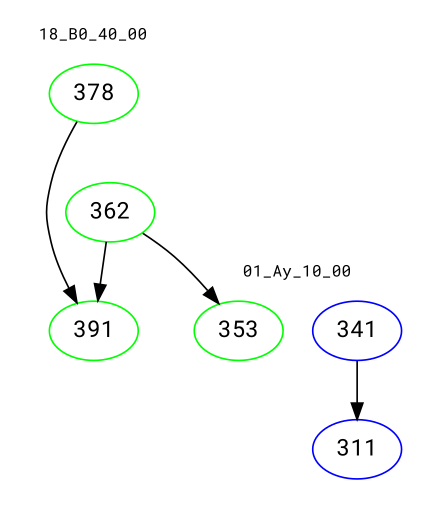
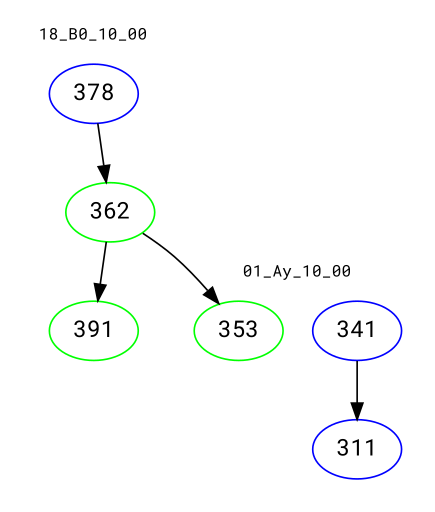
cluster "18_B0_40_00": label "18_B0_40_00" -> "18_B0_10_00"
node "378": color green -> blue
edge "378" -> "391": now "378" -> "362"
